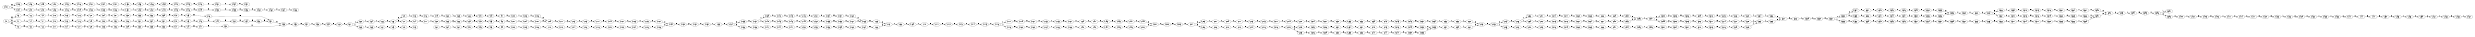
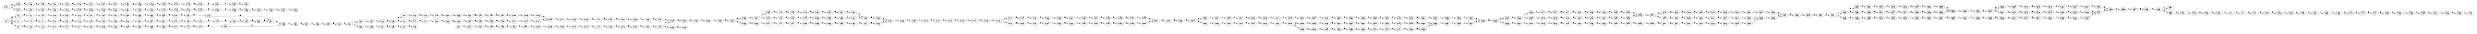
edge "S128" -> "S129": now "S124" -> "S129"
